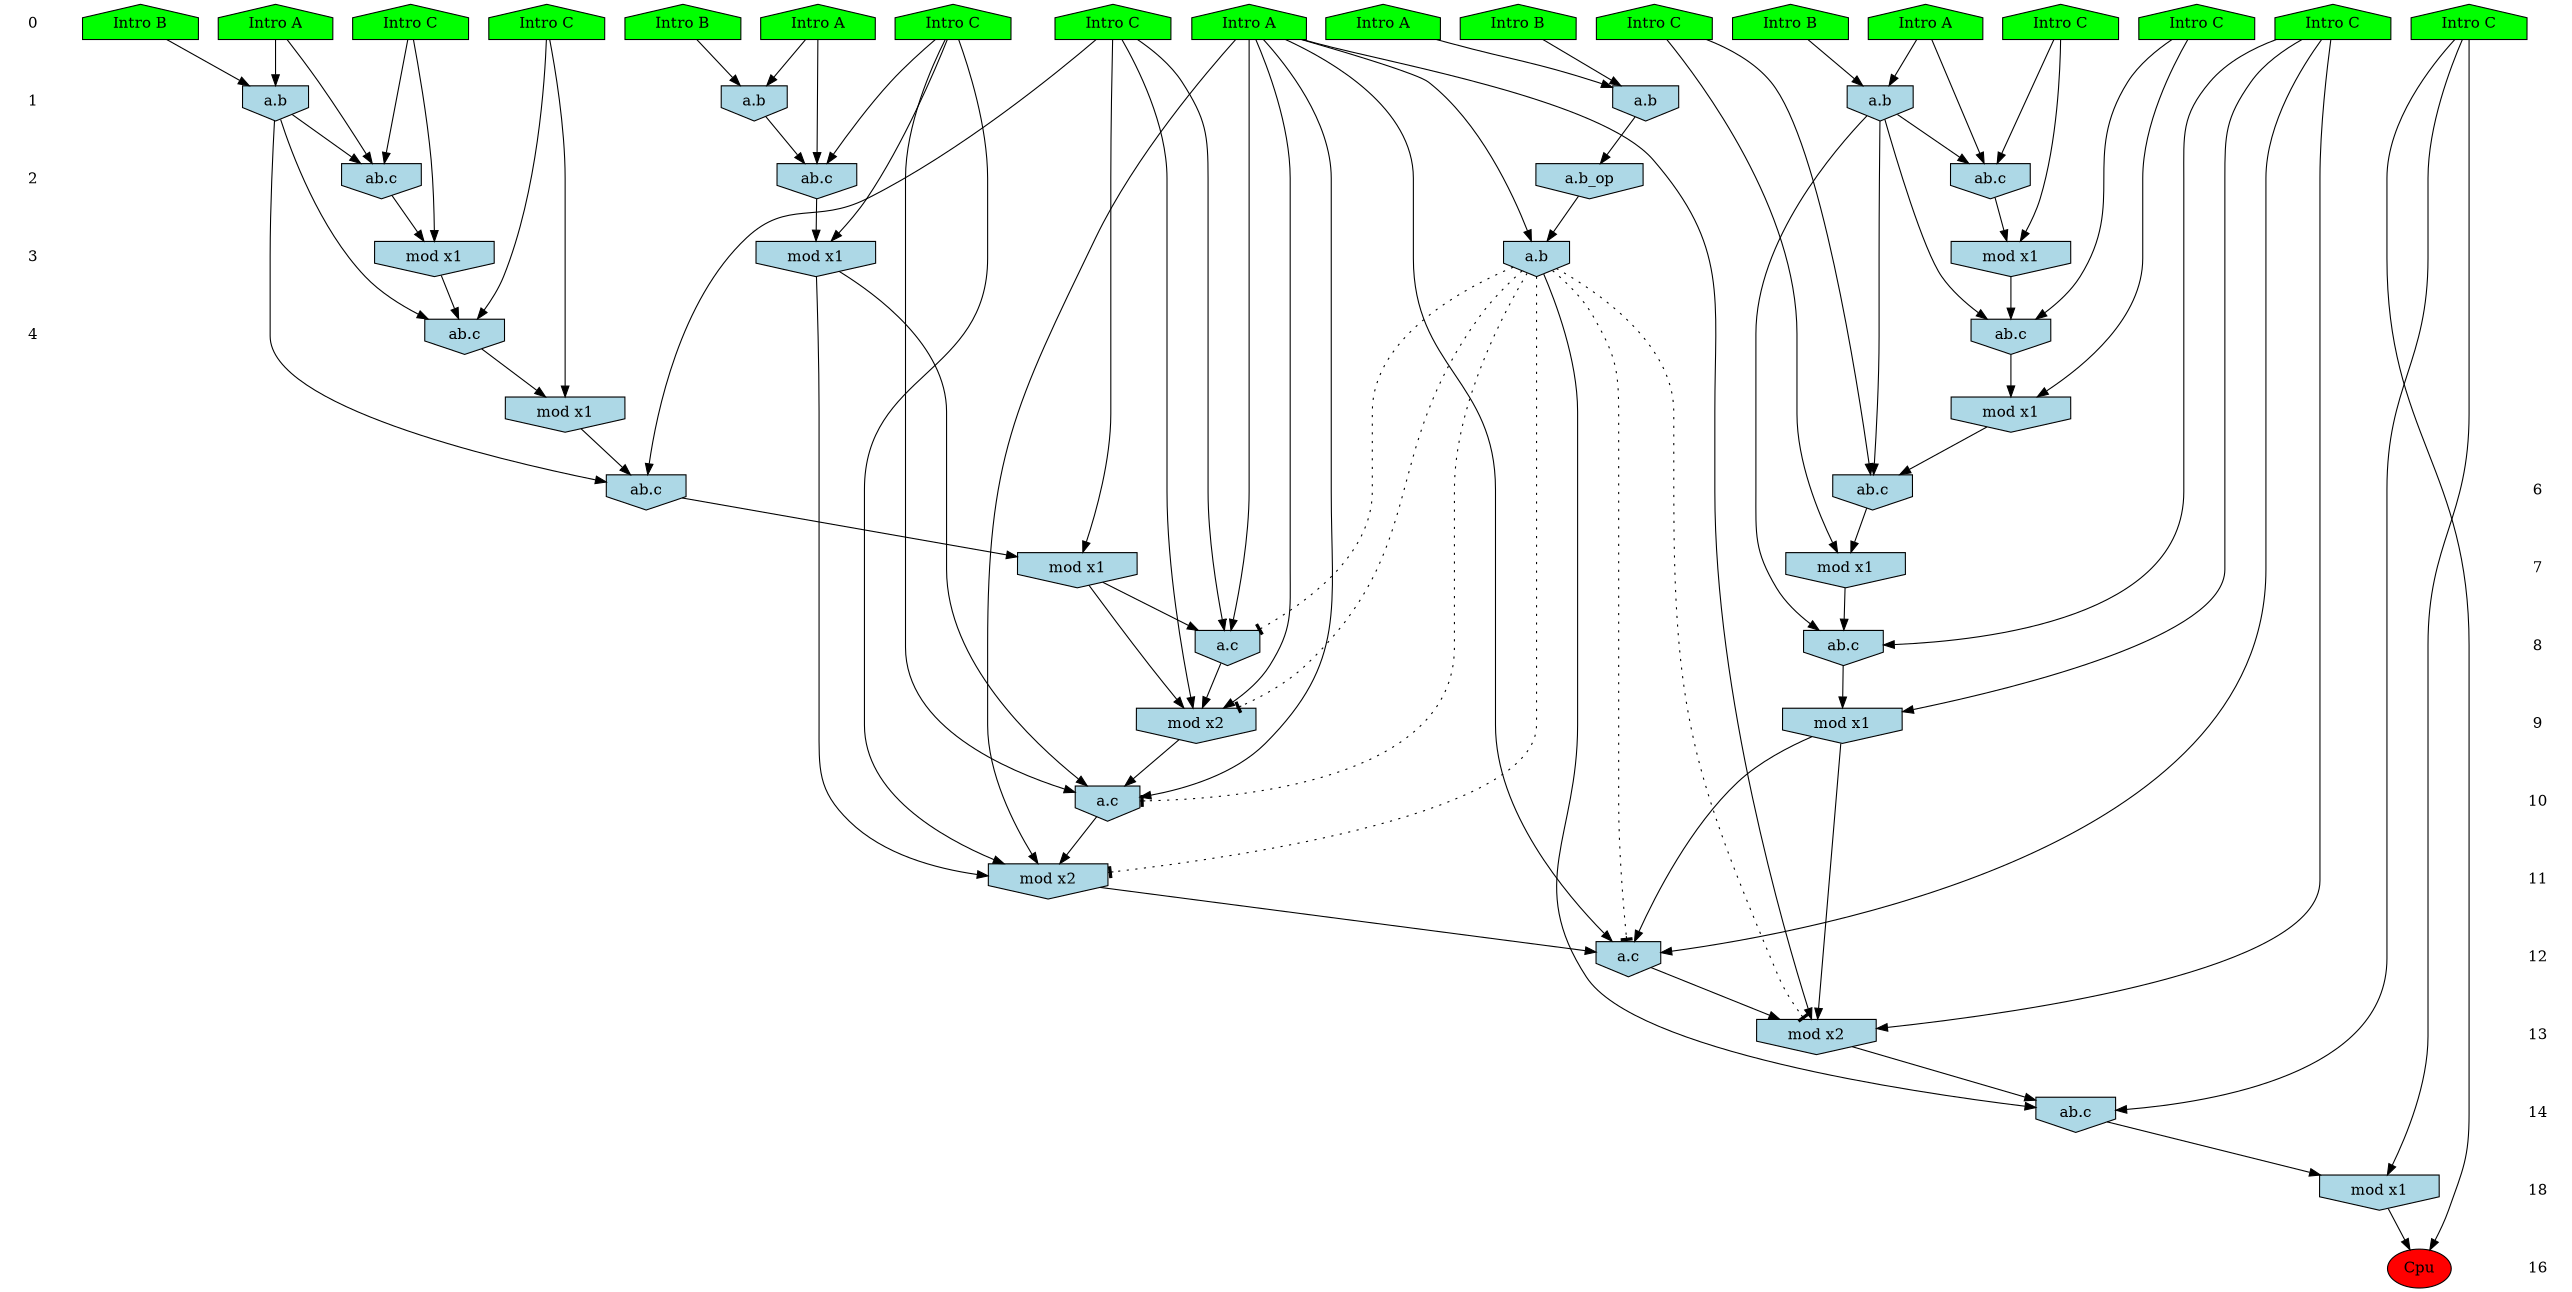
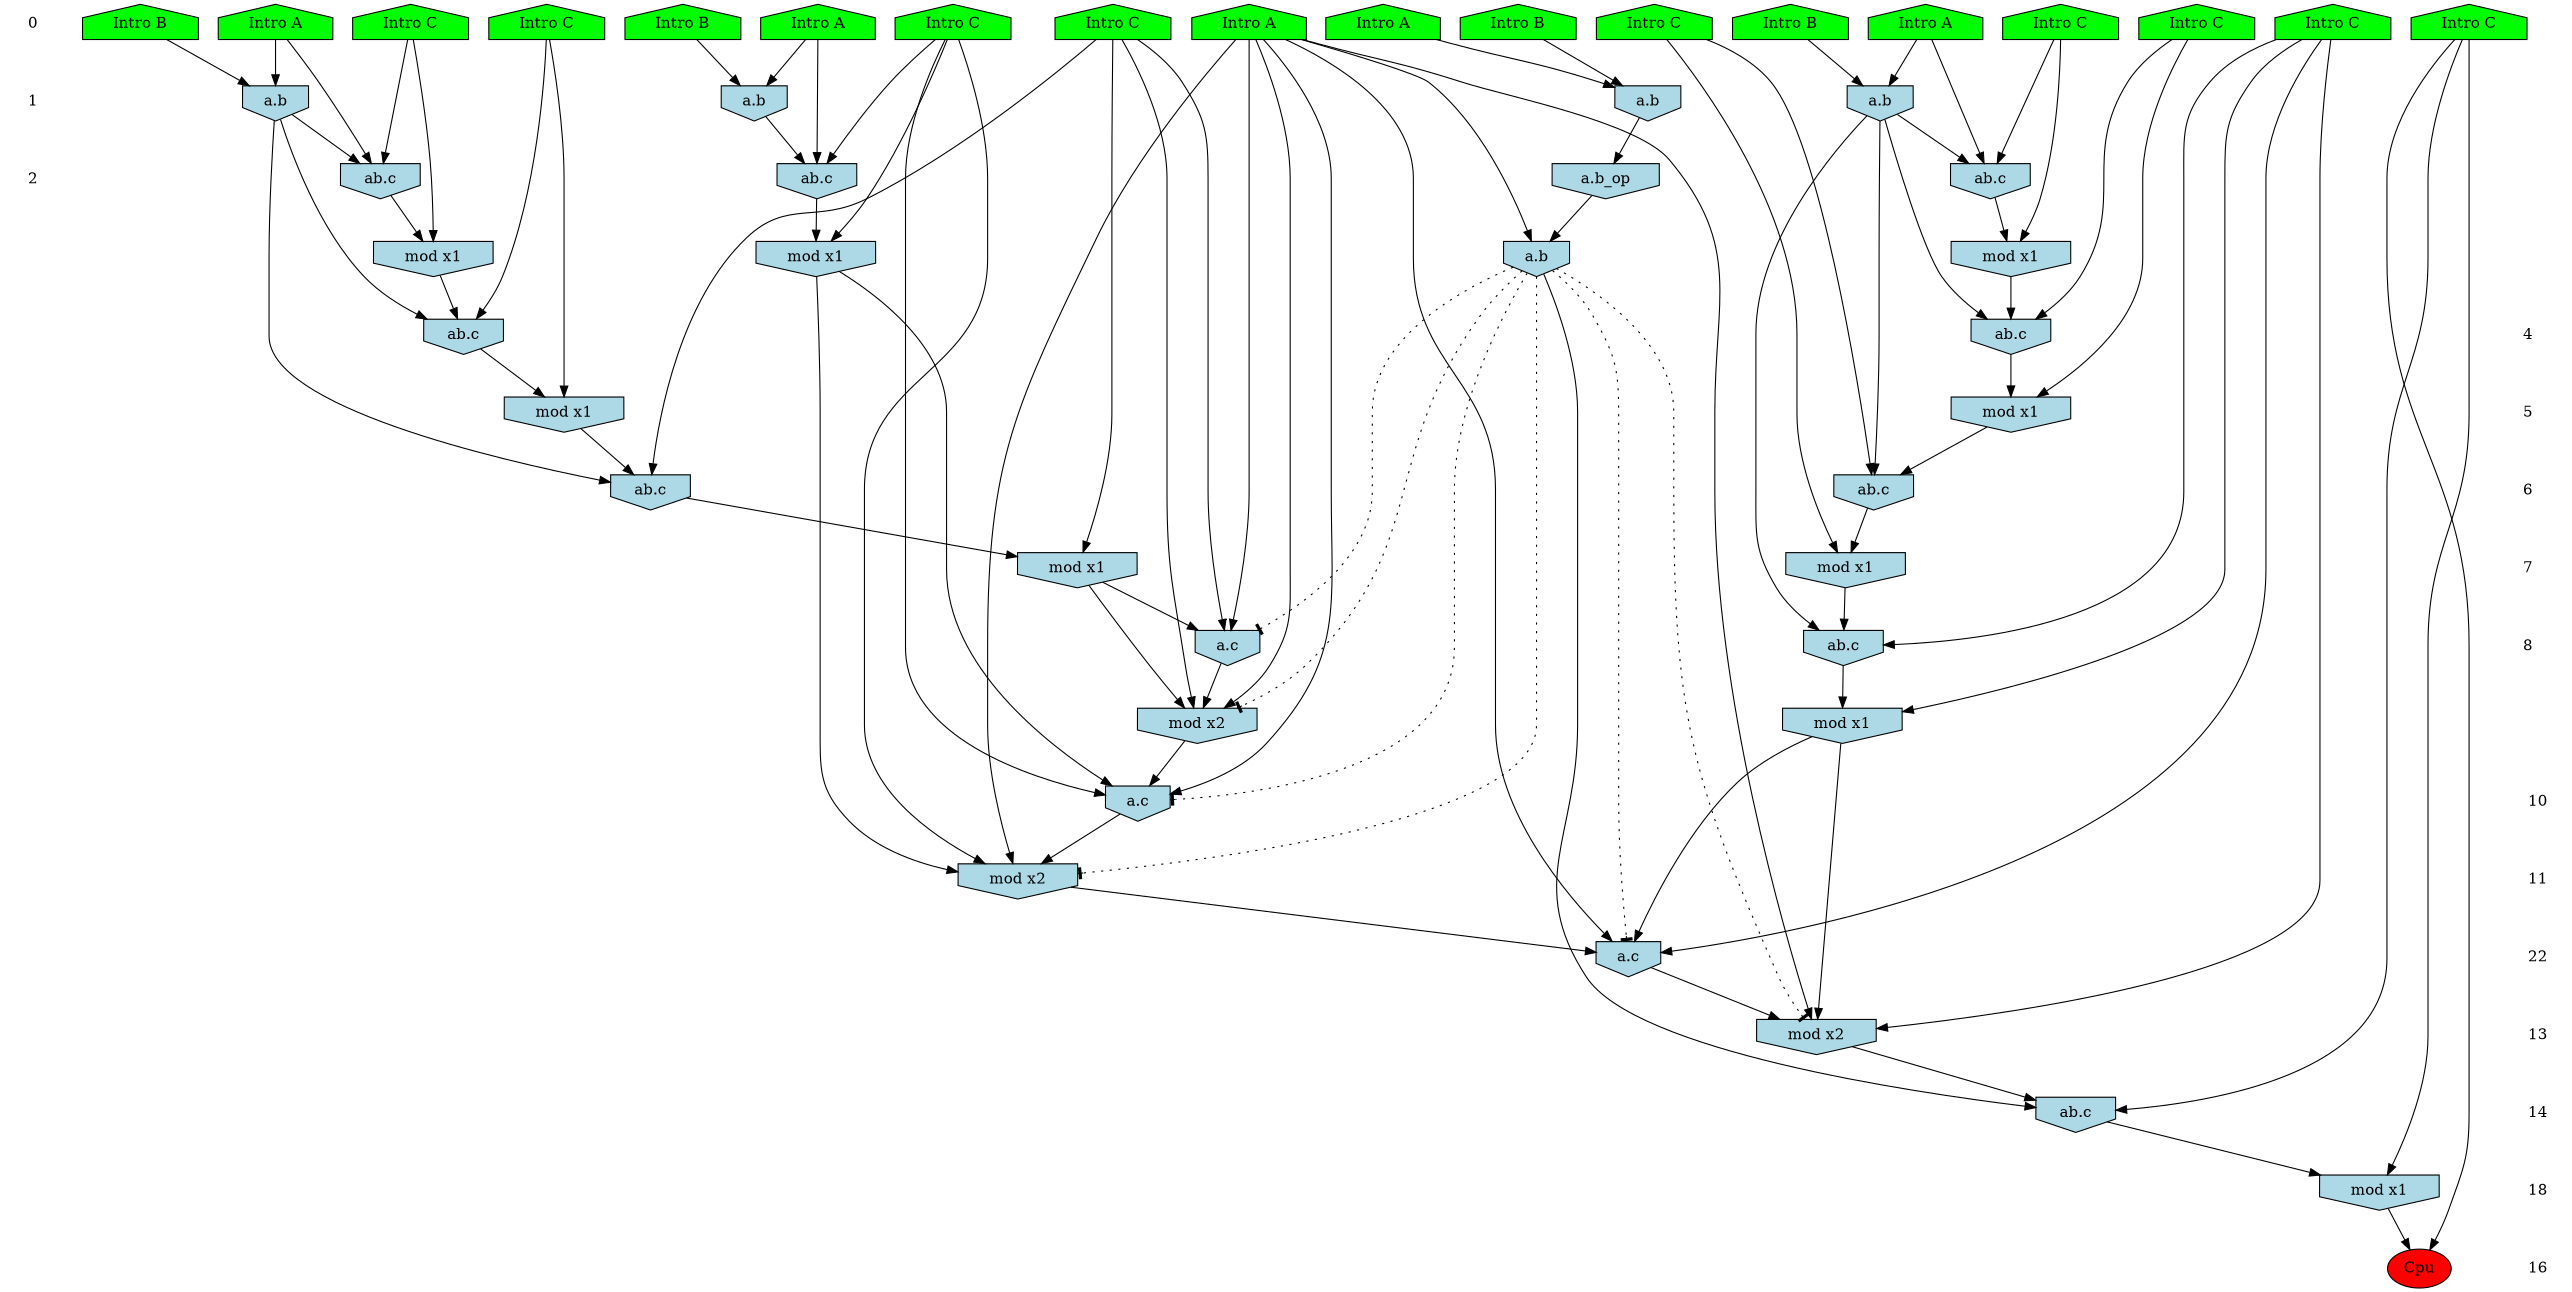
node "3": removed
node "5": added
node "9": removed
node "12": label "12" -> "22"
